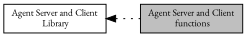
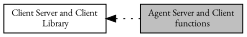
node "Agent Server and Client Library": label "Agent Server and Client Library" -> "Client Server and Client Library"
